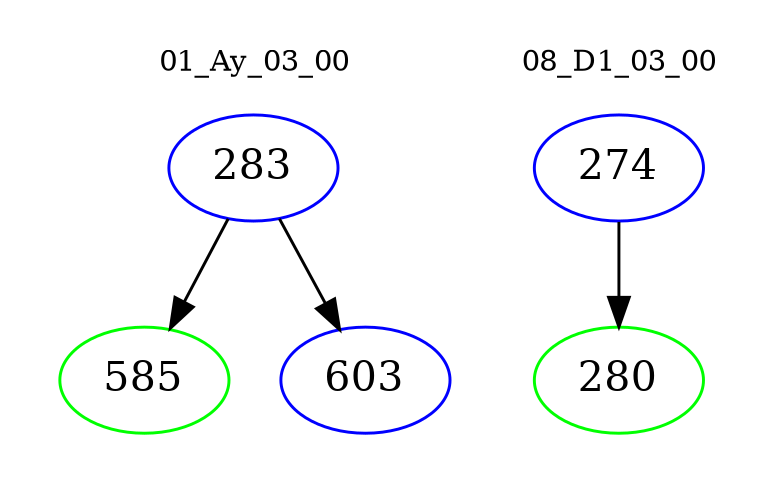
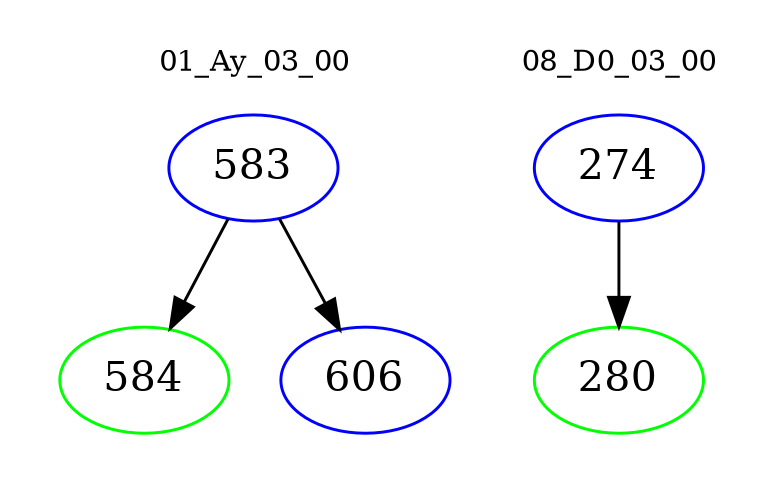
cluster "08_D1_03_00": label "08_D1_03_00" -> "08_D0_03_00"
node "283": label "283" -> "583"
node "585": label "585" -> "584"
node "603": label "603" -> "606"
